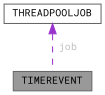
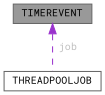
edge "TIMEREVENT" -> "THREADPOOLJOB": reversed
